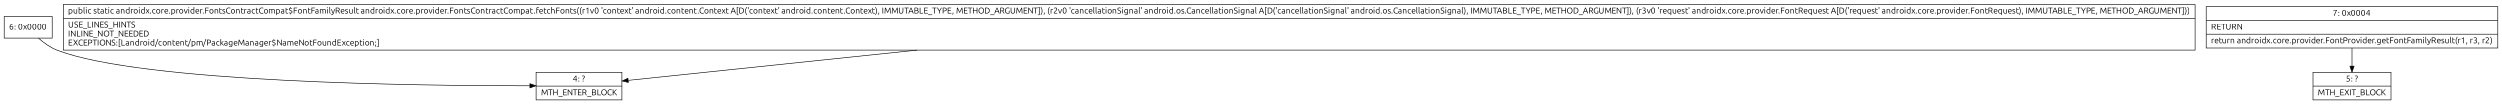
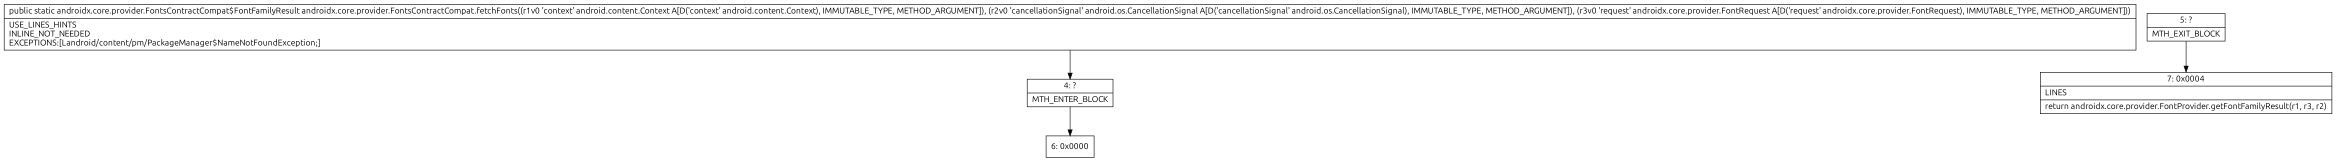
node "7: 0x0004": text "RETURN" -> "LINES"
edge "7: 0x0004" -> "5: ?": reversed
edge "6: 0x0000" -> "4: ?": reversed
